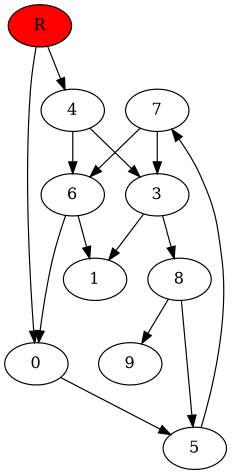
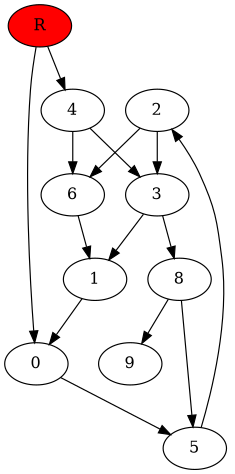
node "7": label "7" -> "2"
edge "6" -> "0": now "1" -> "0"
